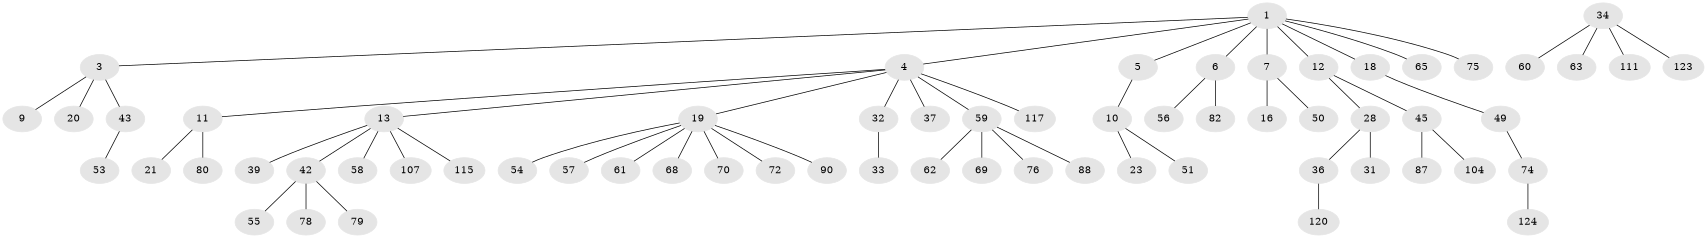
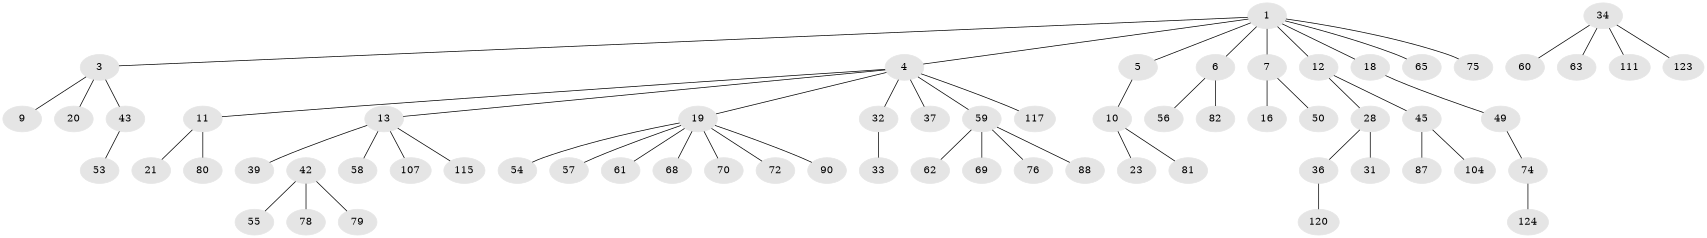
edge "13" -- "42": removed
node "51": label "51" -> "81"
